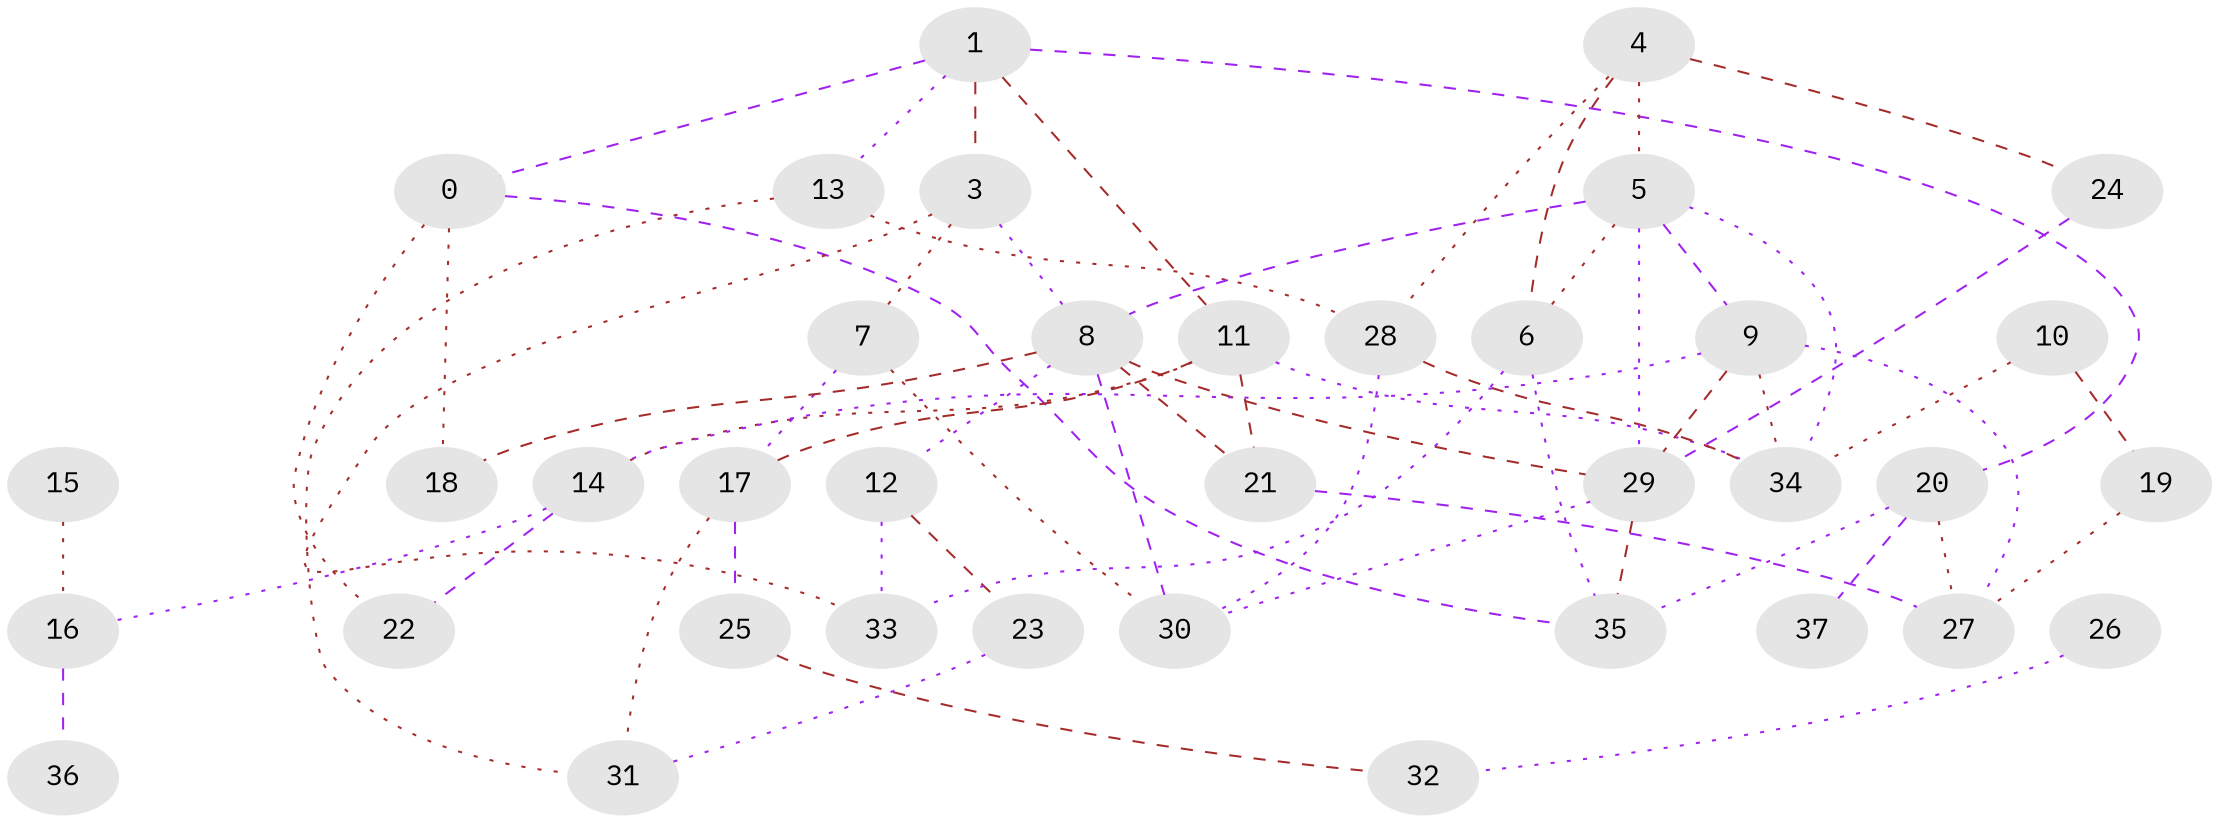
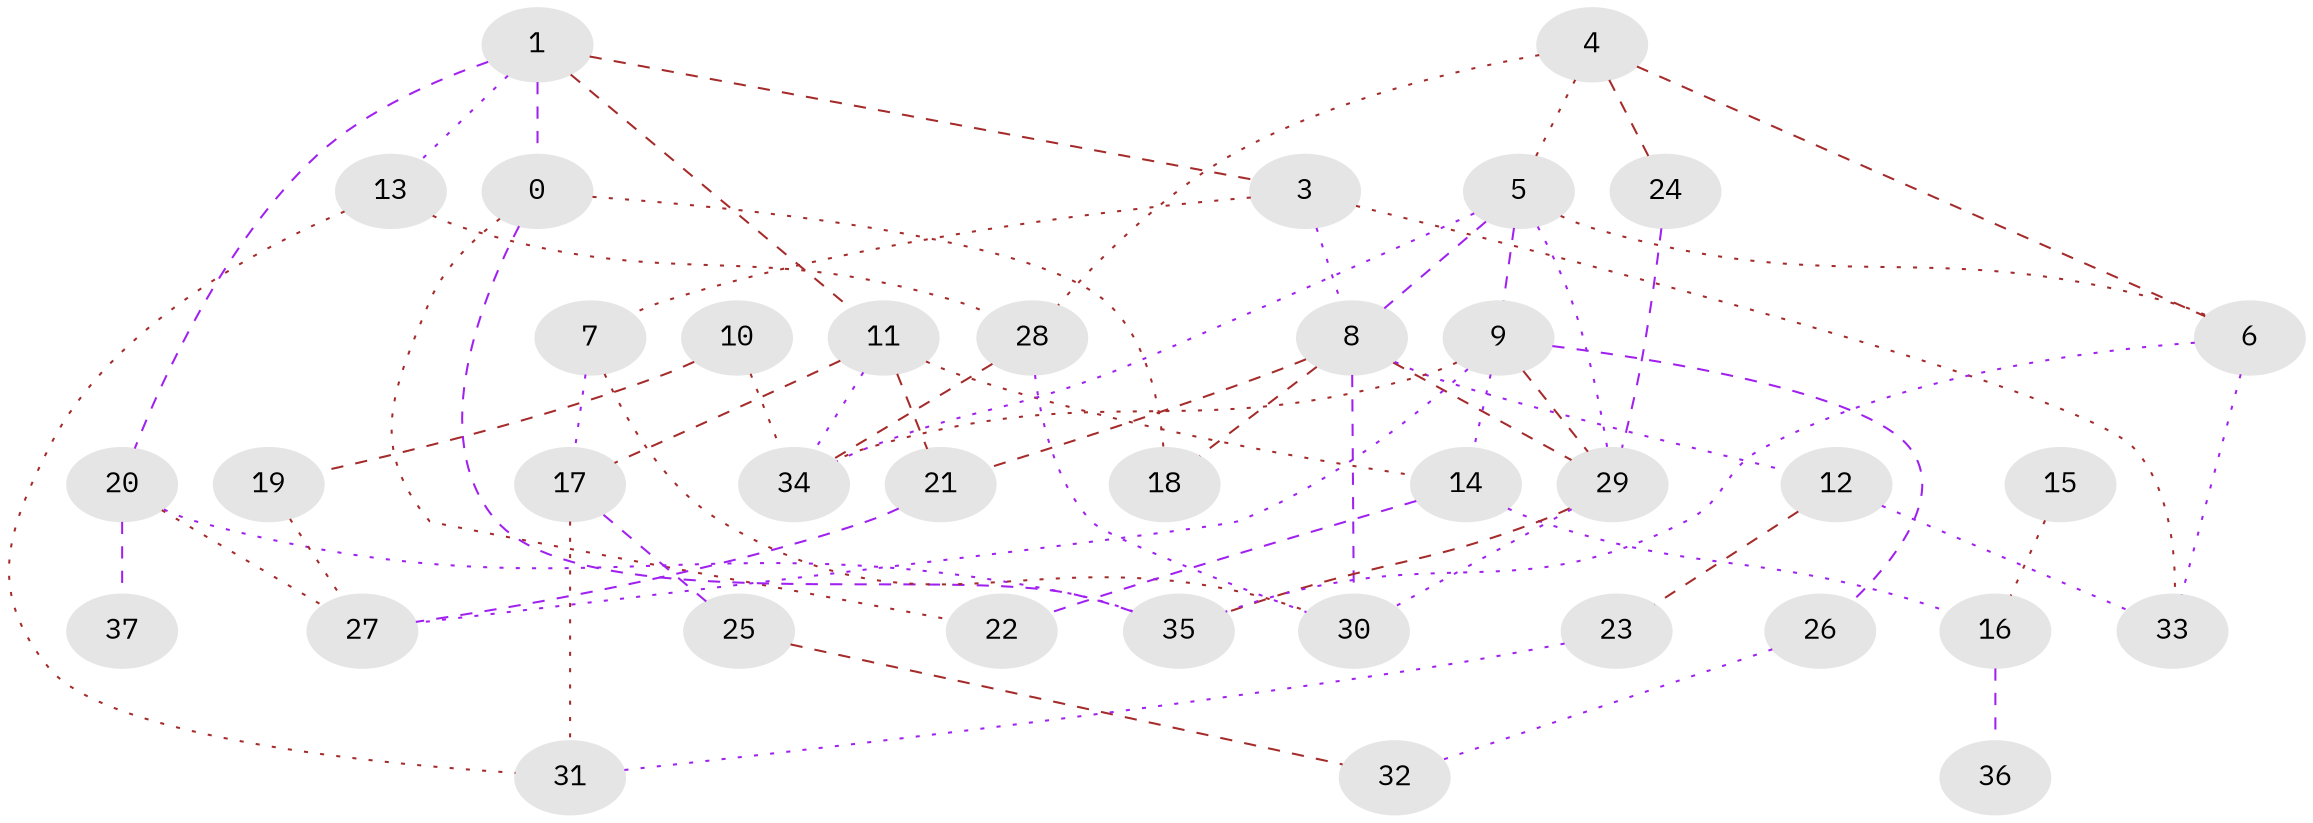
edge "9" -- "26": added
